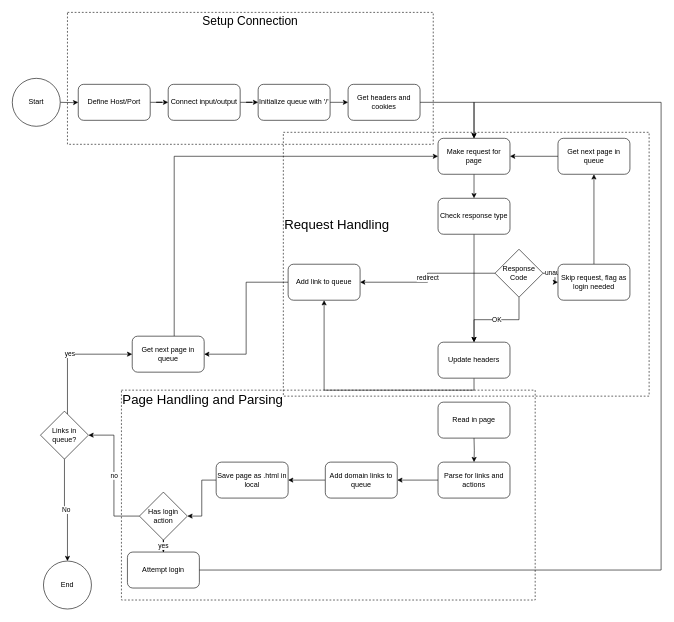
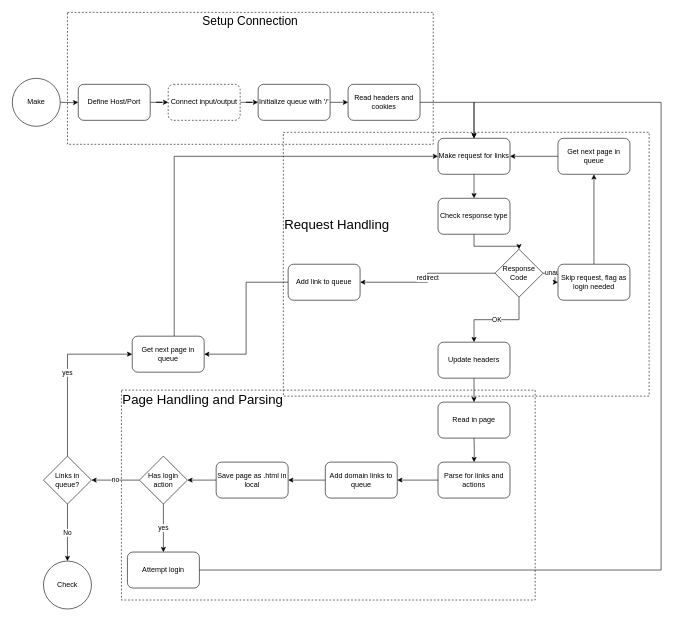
node "Start": label "Start" -> "Make"
node "Connect input/output": style solid -> dashed
node "Get headers and cookies": label "Get headers and cookies" -> "Read headers and cookies"
node "Make request for page": label "Make request for page" -> "Make request for links"
edge "Check response type" -> "Update headers": now "Check response type" -> "Response Code"
edge "Update headers" -> "Add link to queue": now "Update headers" -> "Read in page"
node "Links in queue?": moved (65, 435) -> (68, 480)
node "Has login action": moved (164, 516) -> (164, 480)
node "End": label "End" -> "Check"
